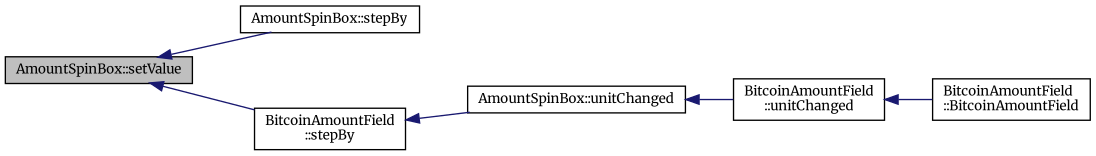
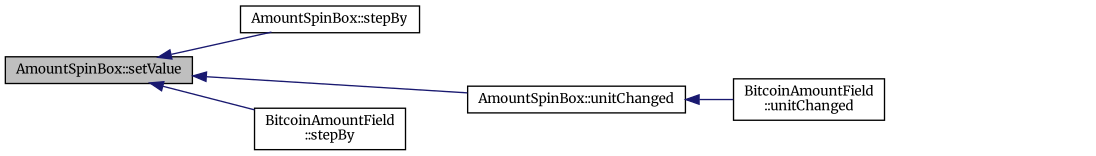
node "BitcoinAmountField ::BitcoinAmountField": removed
edge "AmountSpinBox::unitChanged" -> "BitcoinAmountField ::stepBy": now "AmountSpinBox::unitChanged" -> "AmountSpinBox::setValue"
